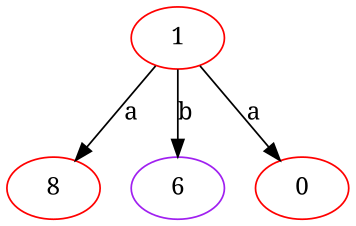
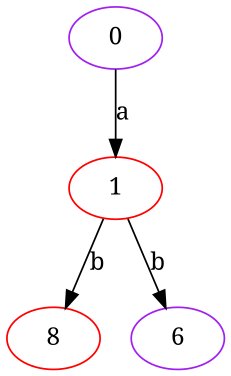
edge "1" -> "0": reversed
edge "1" -> "8": label "a" -> "b"
node "0": color red -> purple
